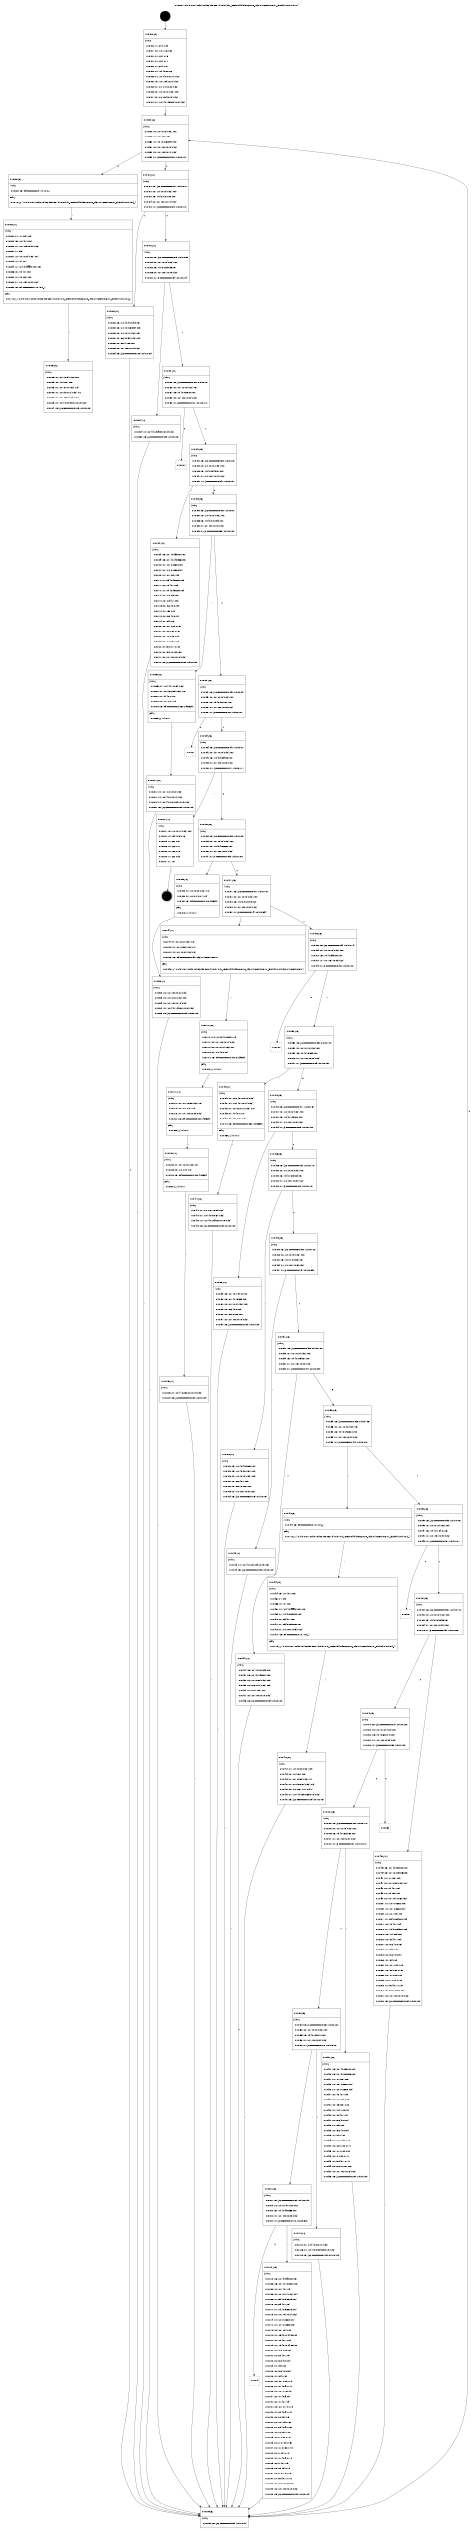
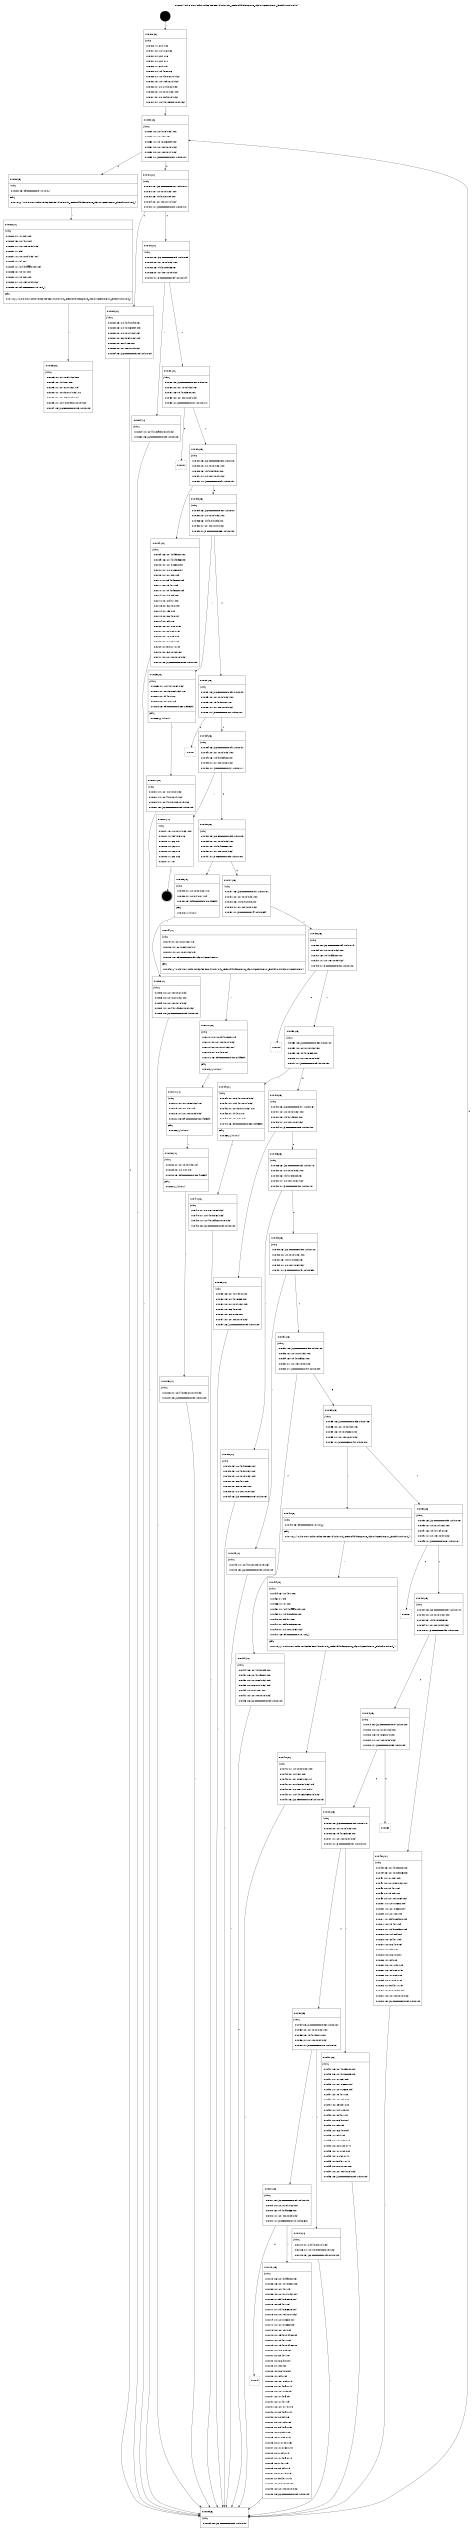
edge "0x401d21 [25]" -> "0x4021ff [17]": removed, label "1"
